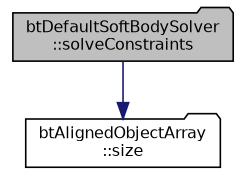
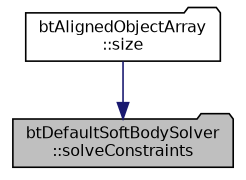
edge "btDefaultSoftBodySolver ::solveConstraints" -> "btAlignedObjectArray ::size": reversed
